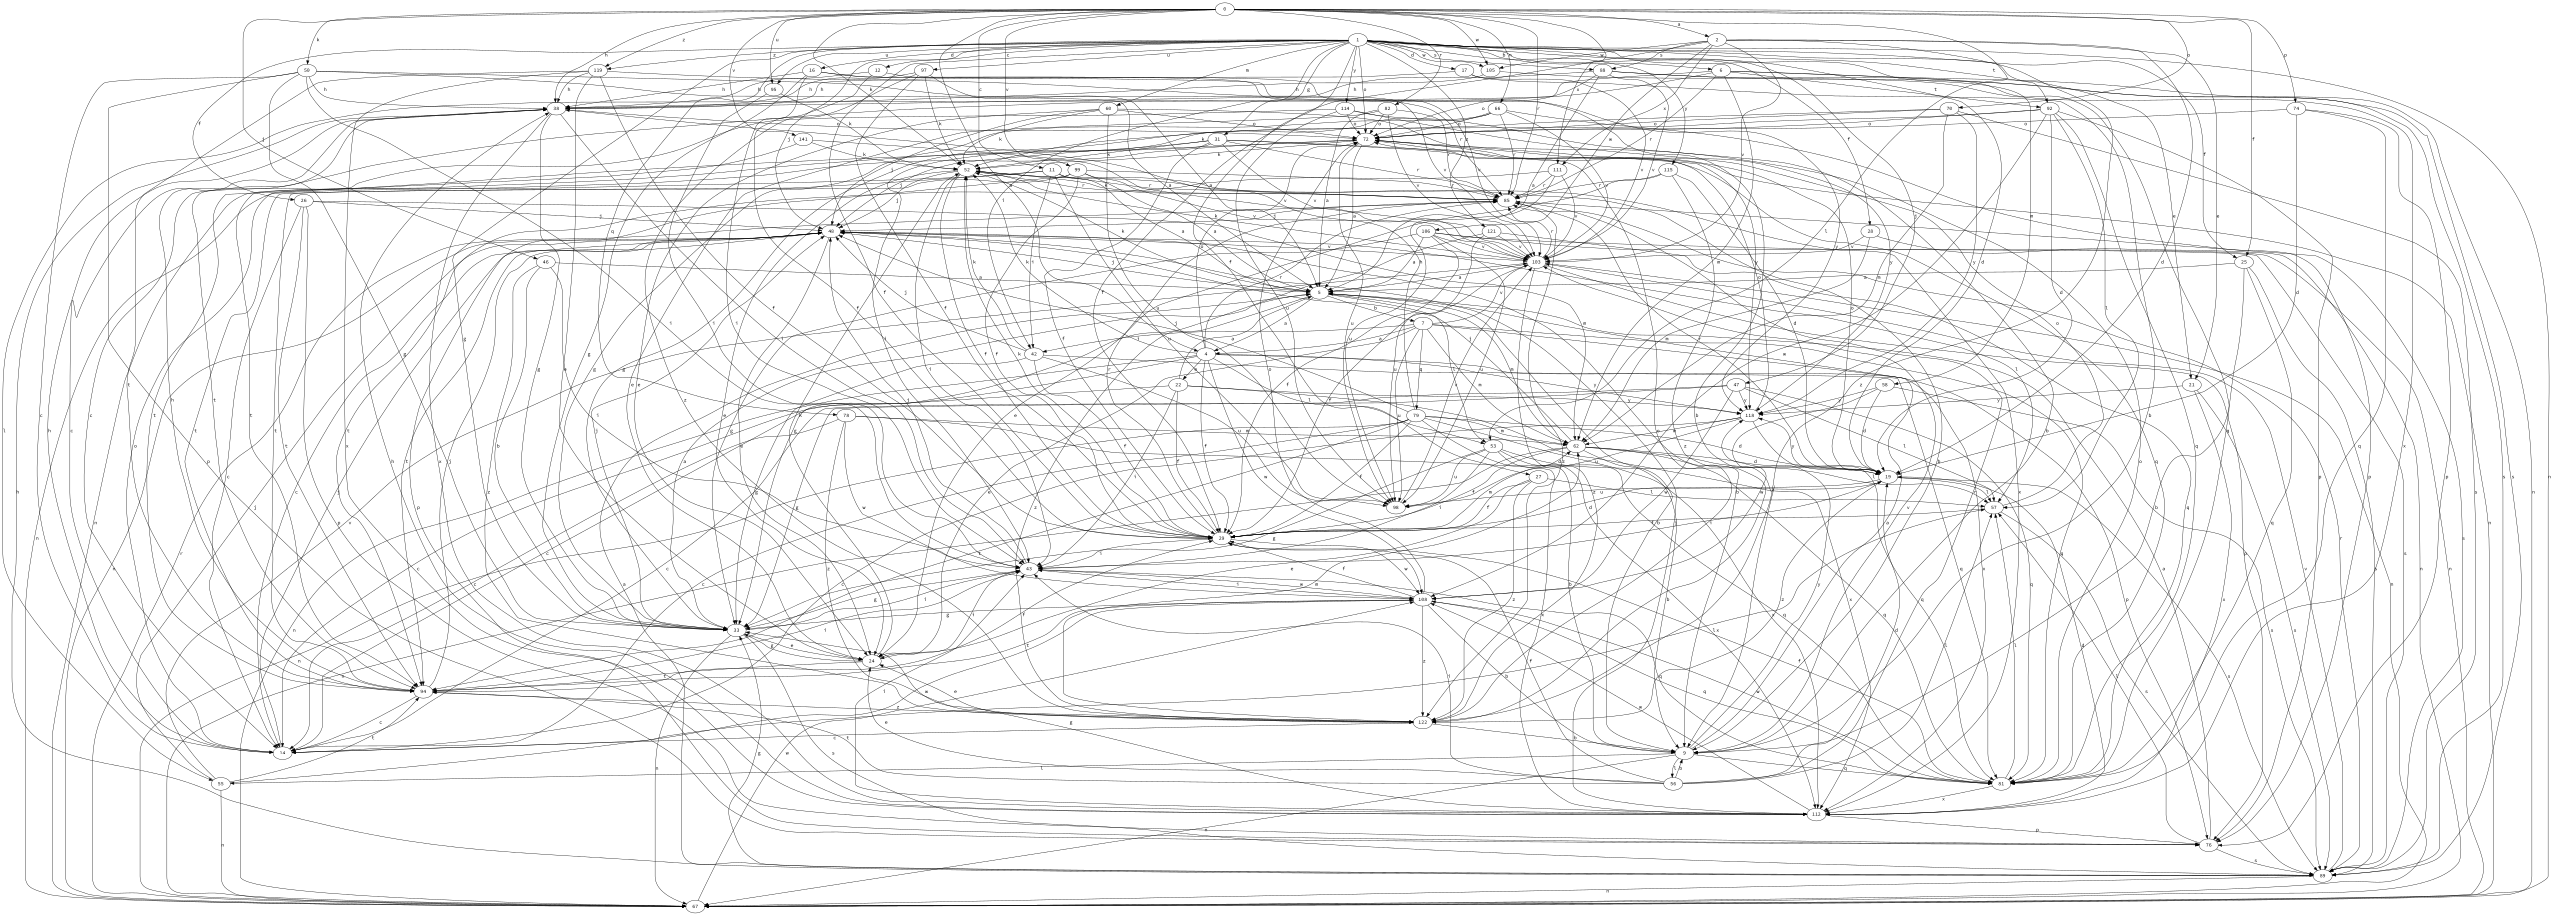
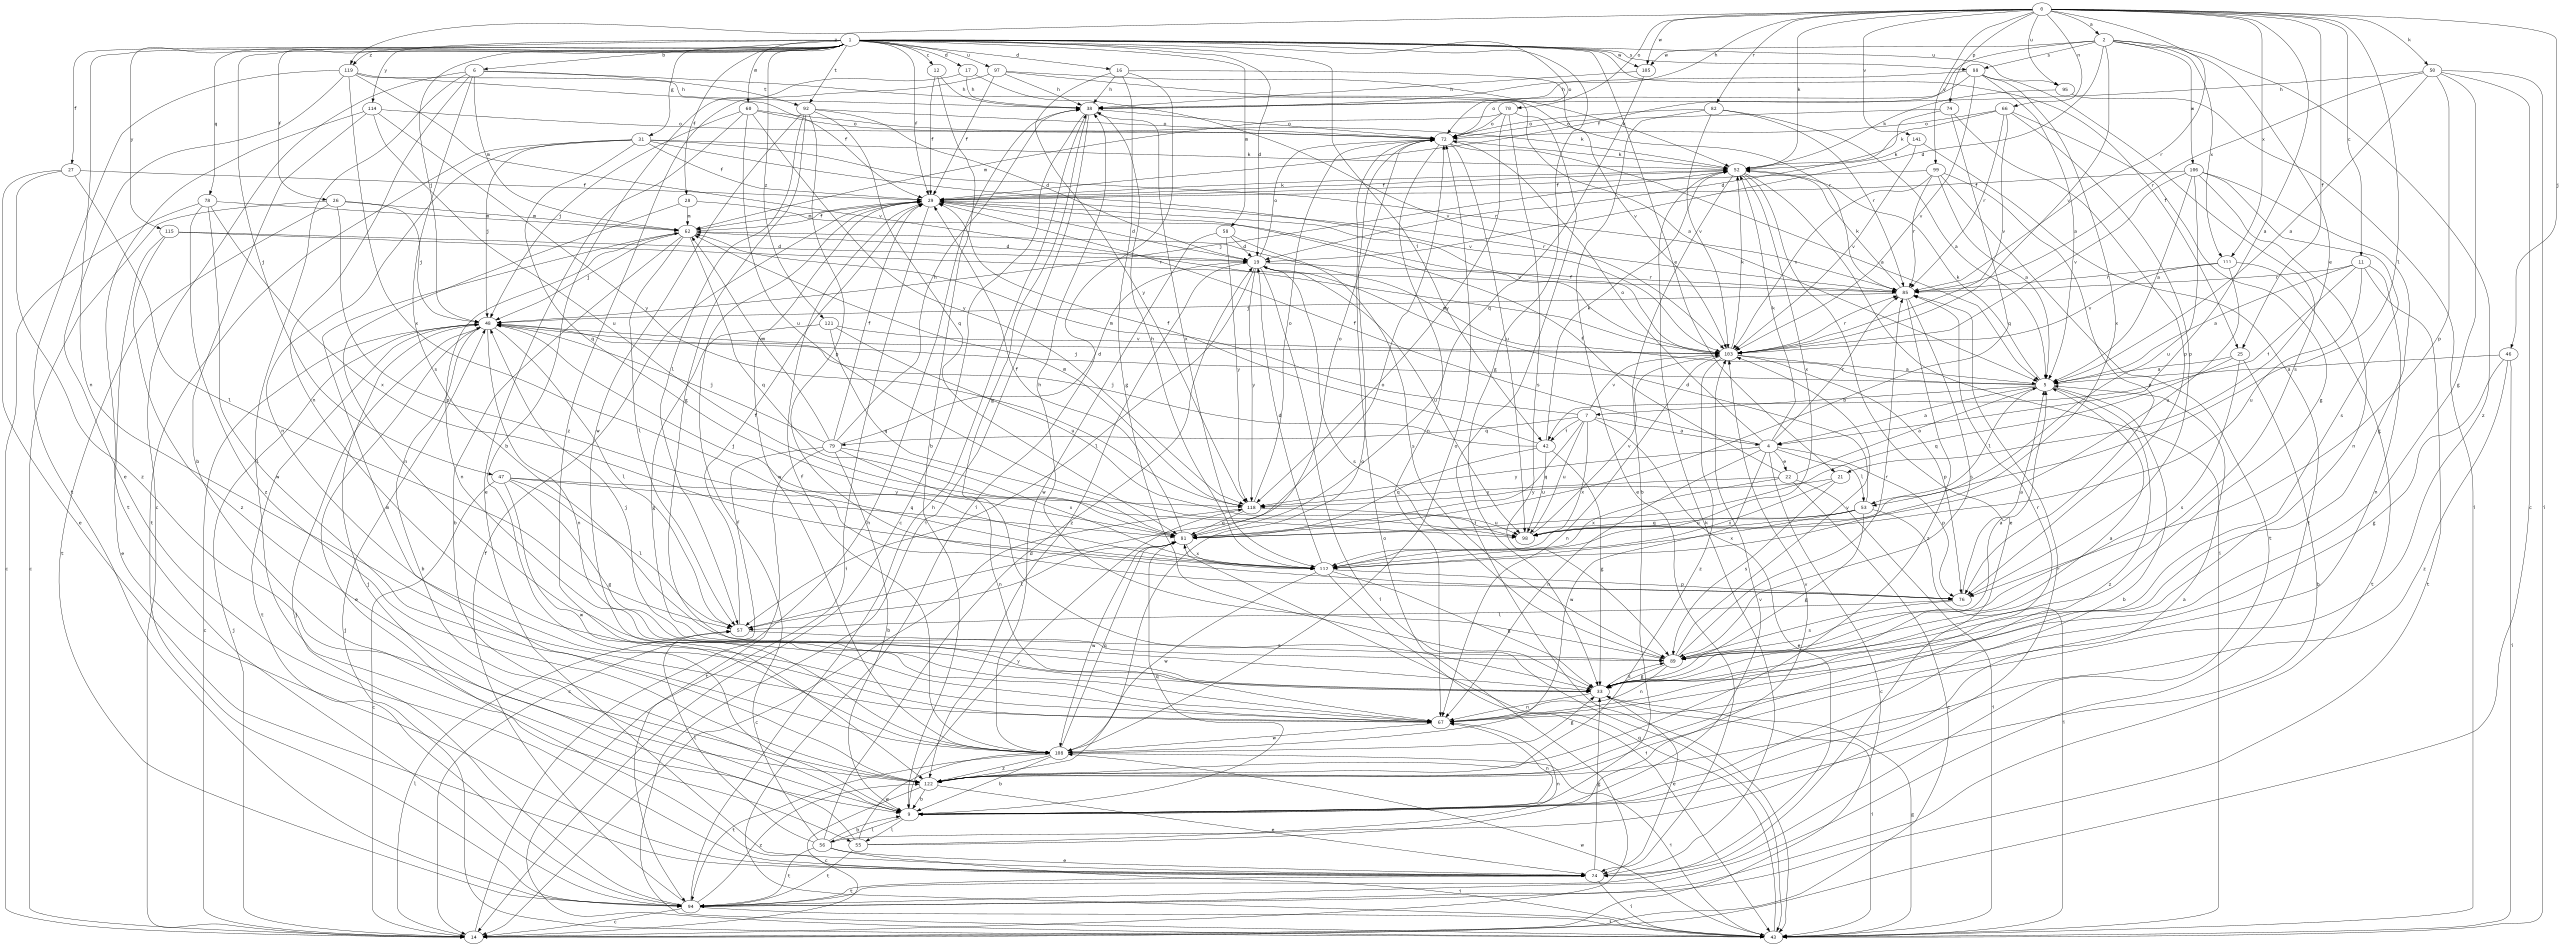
edge "52" -> "85": removed, label "r"
edge "46" -> "33": label "b" -> "g"
